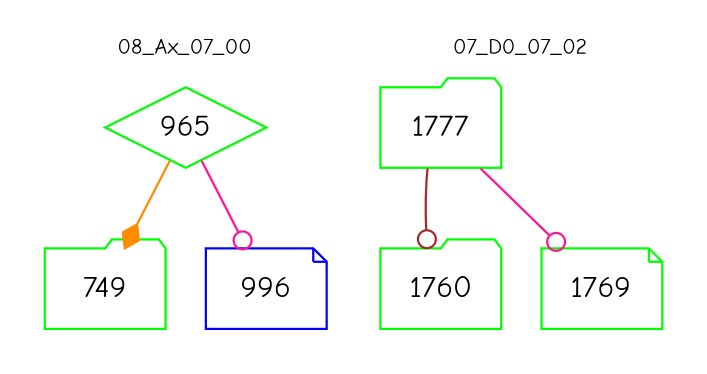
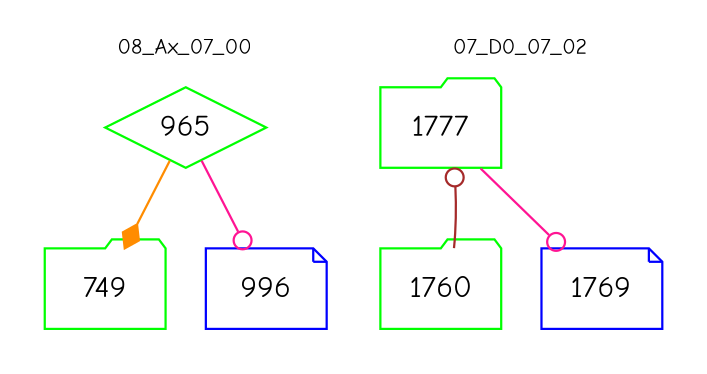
edge "1777" -> "1760": reversed
node "1769": color green -> blue
